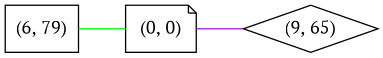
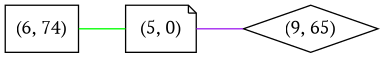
node "(6, 79)": label "(6, 79)" -> "(6, 74)"
node "(0, 0)": label "(0, 0)" -> "(5, 0)"
